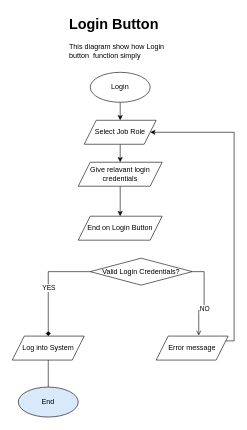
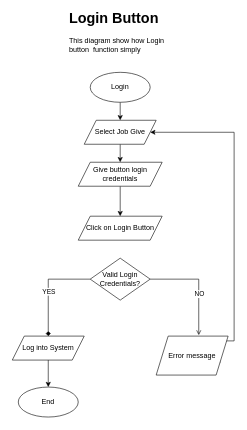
node "Login ButtonThis diagram show how Login button function simply": moved (123, 36) -> (123, 30)
node "Select Job Role": label "Select Job Role" -> "Select Job Give"
node "Give relavant login credentials": label "Give relavant login credentials" -> "Give button login credentials"
node "End on Login Button": label "End on Login Button" -> "Click on Login Button"
node "Valid Login Credentials?": size 102x27 -> 60x42
node "Error message": size 72x24 -> 72x39
edge "Log into System" -- "End": arrowhead none -> classic
node "End": fillcolor #dae8fc -> #ffffff
